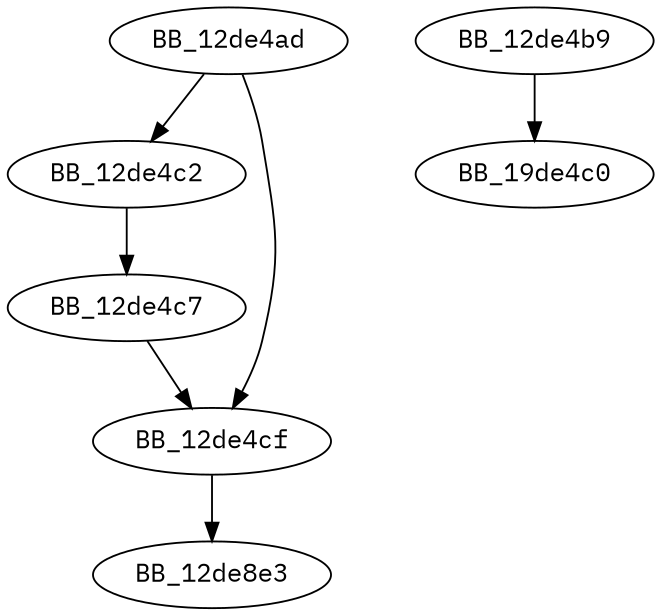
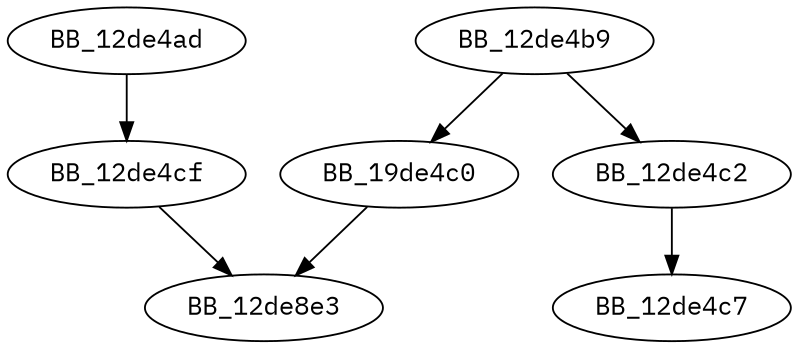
edge "BB_12de4ad" -> "BB_12de4c2": now "BB_12de4b9" -> "BB_12de4c2"
edge "BB_19de4c0" -> "BB_12de8e3": added
edge "BB_12de4c7" -> "BB_12de4cf": removed
